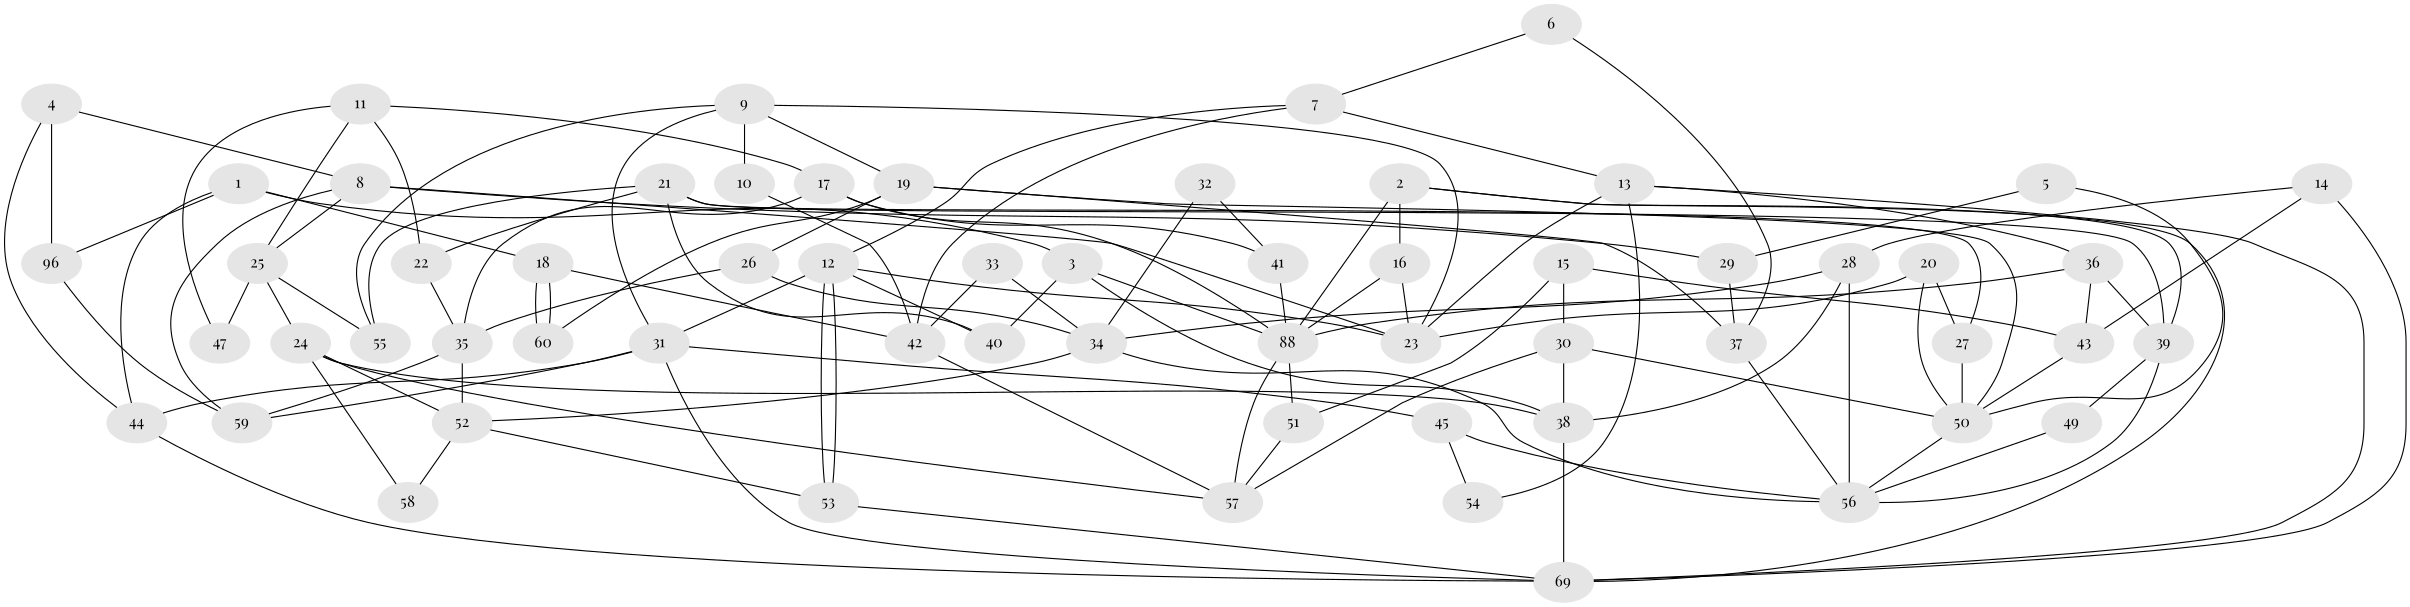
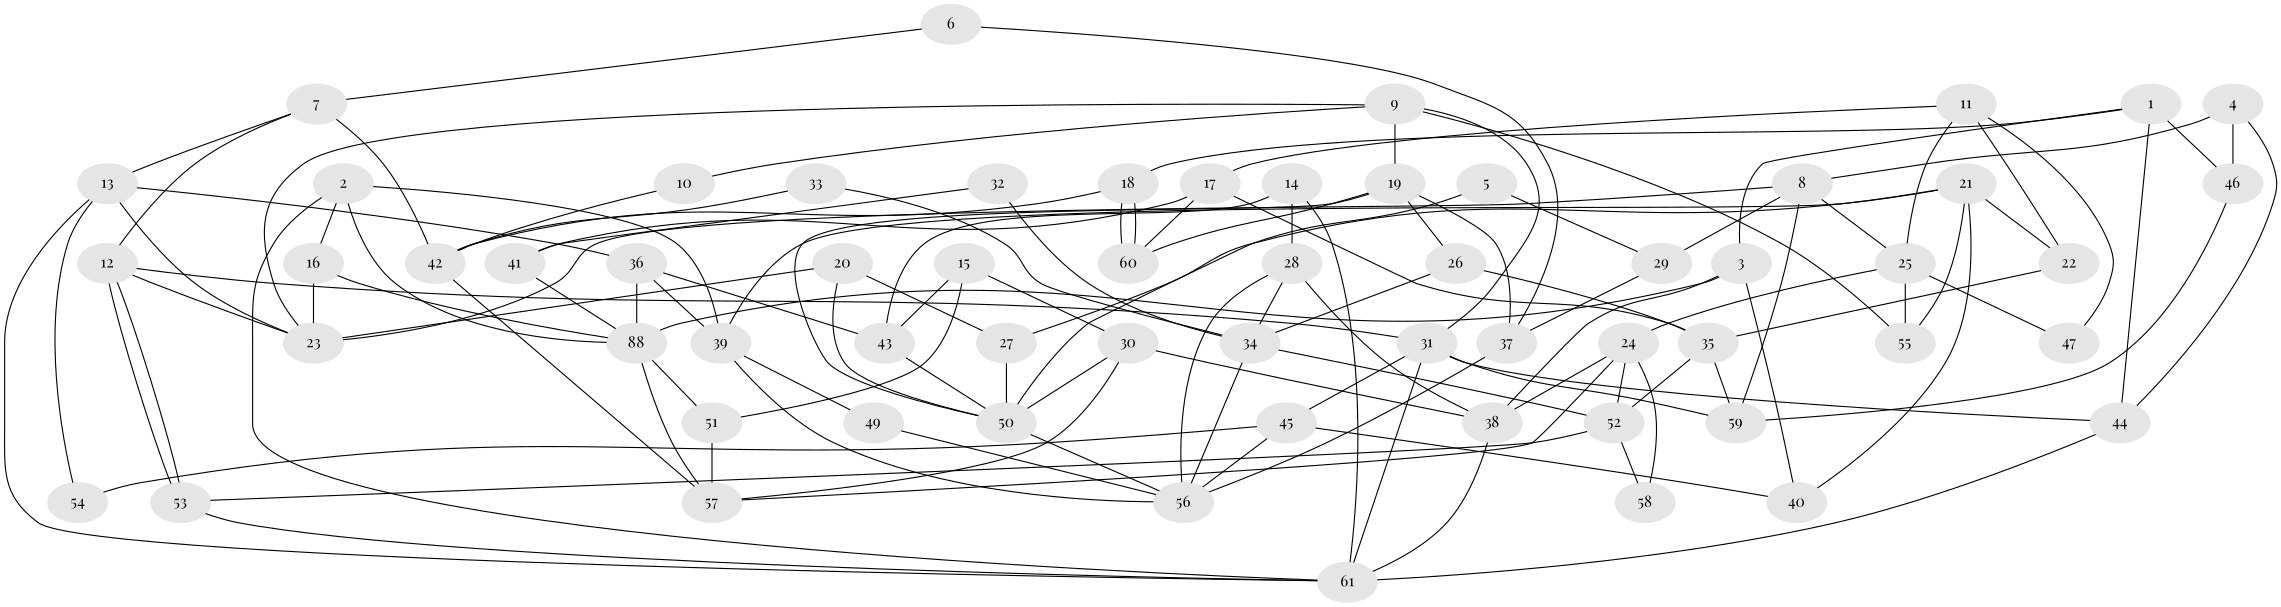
node "96": label "96" -> "46"
edge "17" -- "88": now "17" -- "60"
edge "12" -- "40": now "45" -- "40"
node "69": label "69" -> "61"
